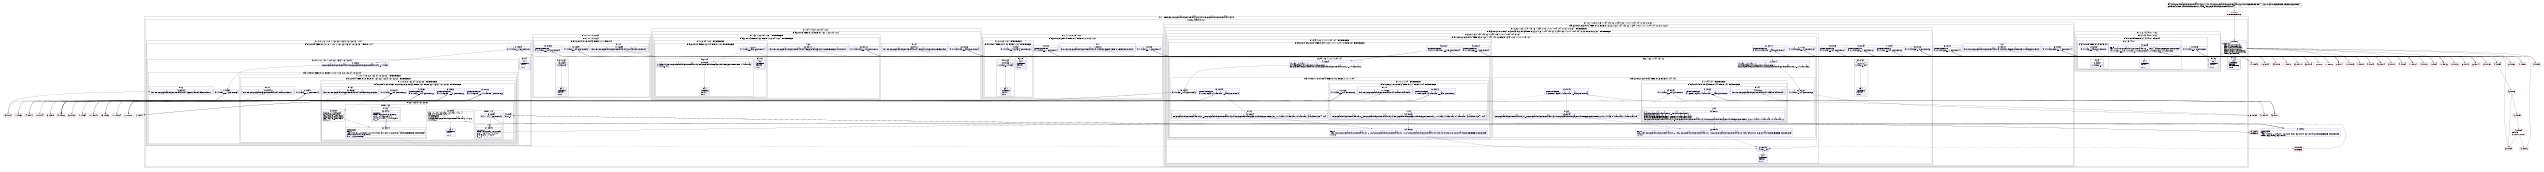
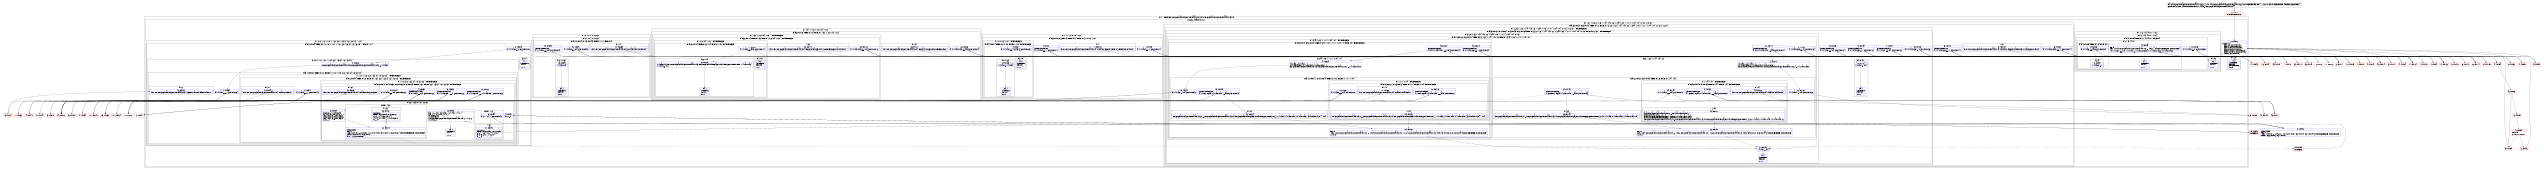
node "24: 0x0050": text "ADDED_TO_REGION" -> "ADDED_TO_SYSTEM"
